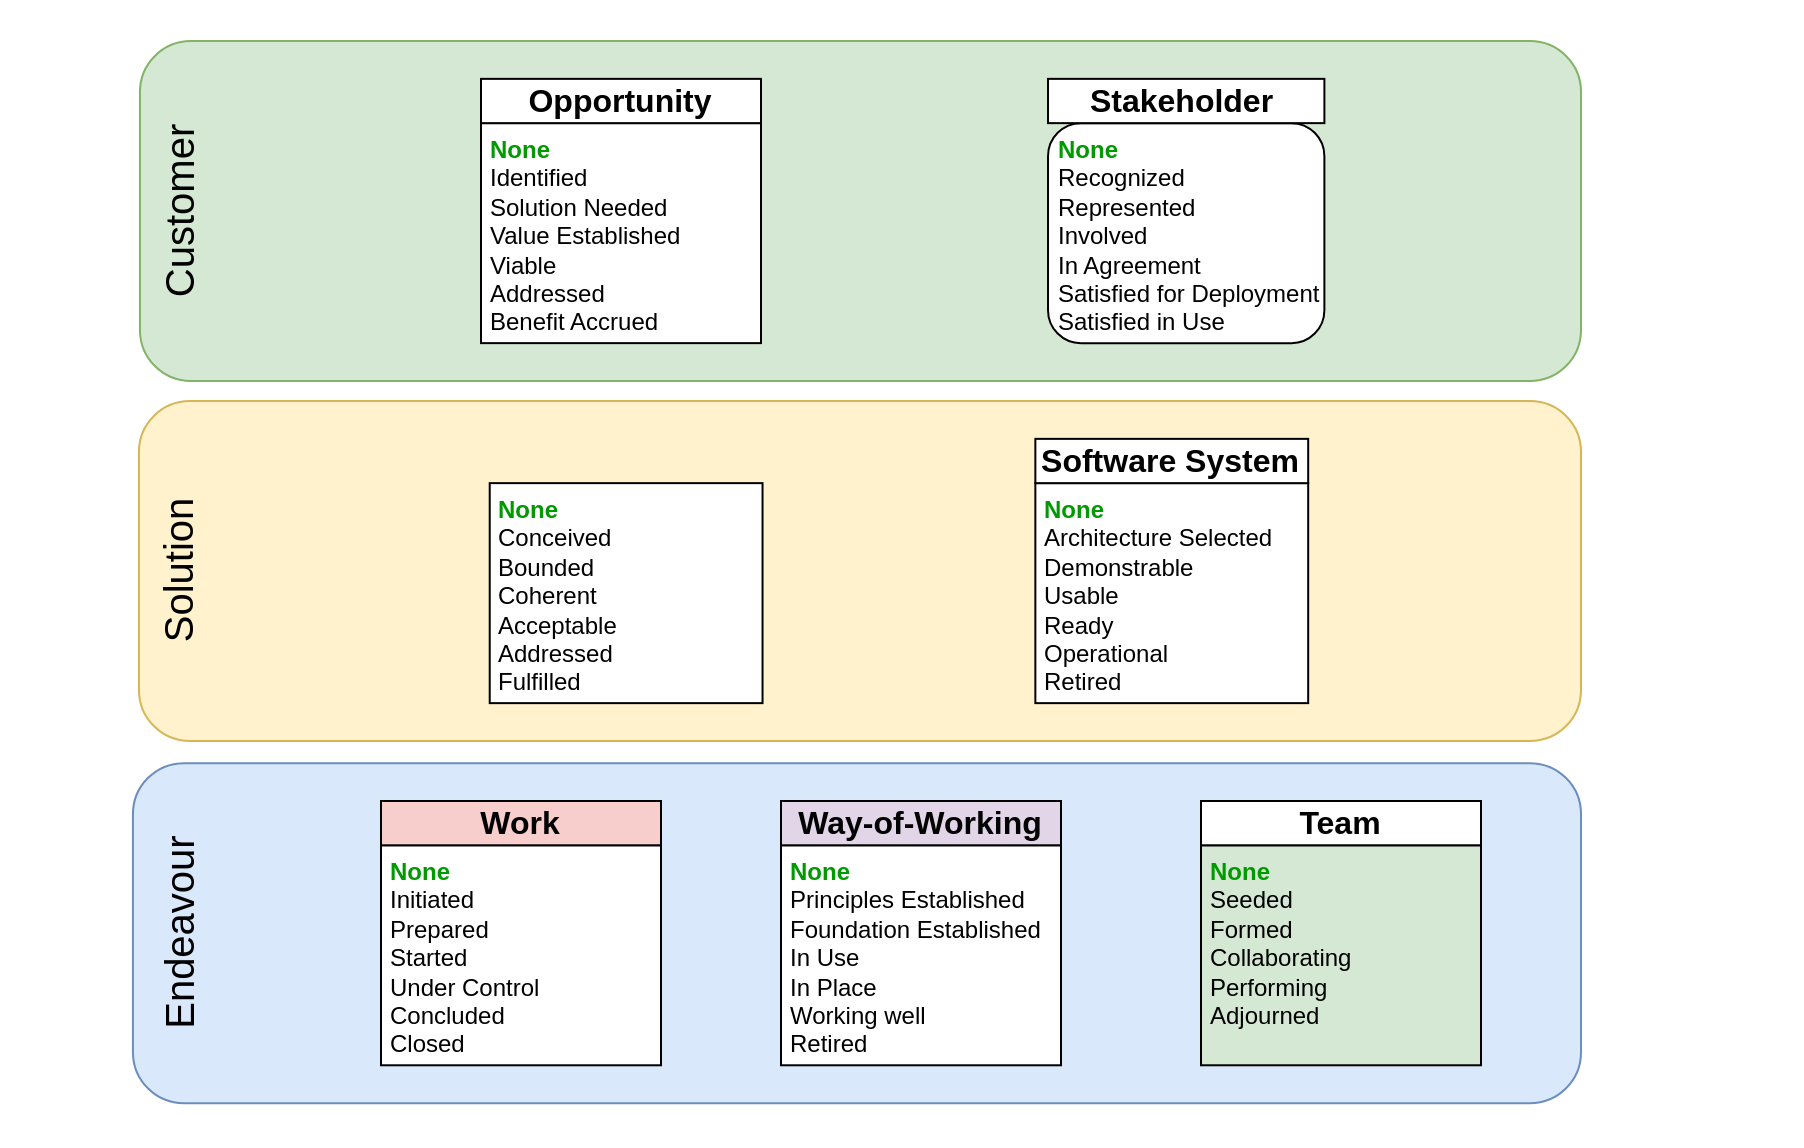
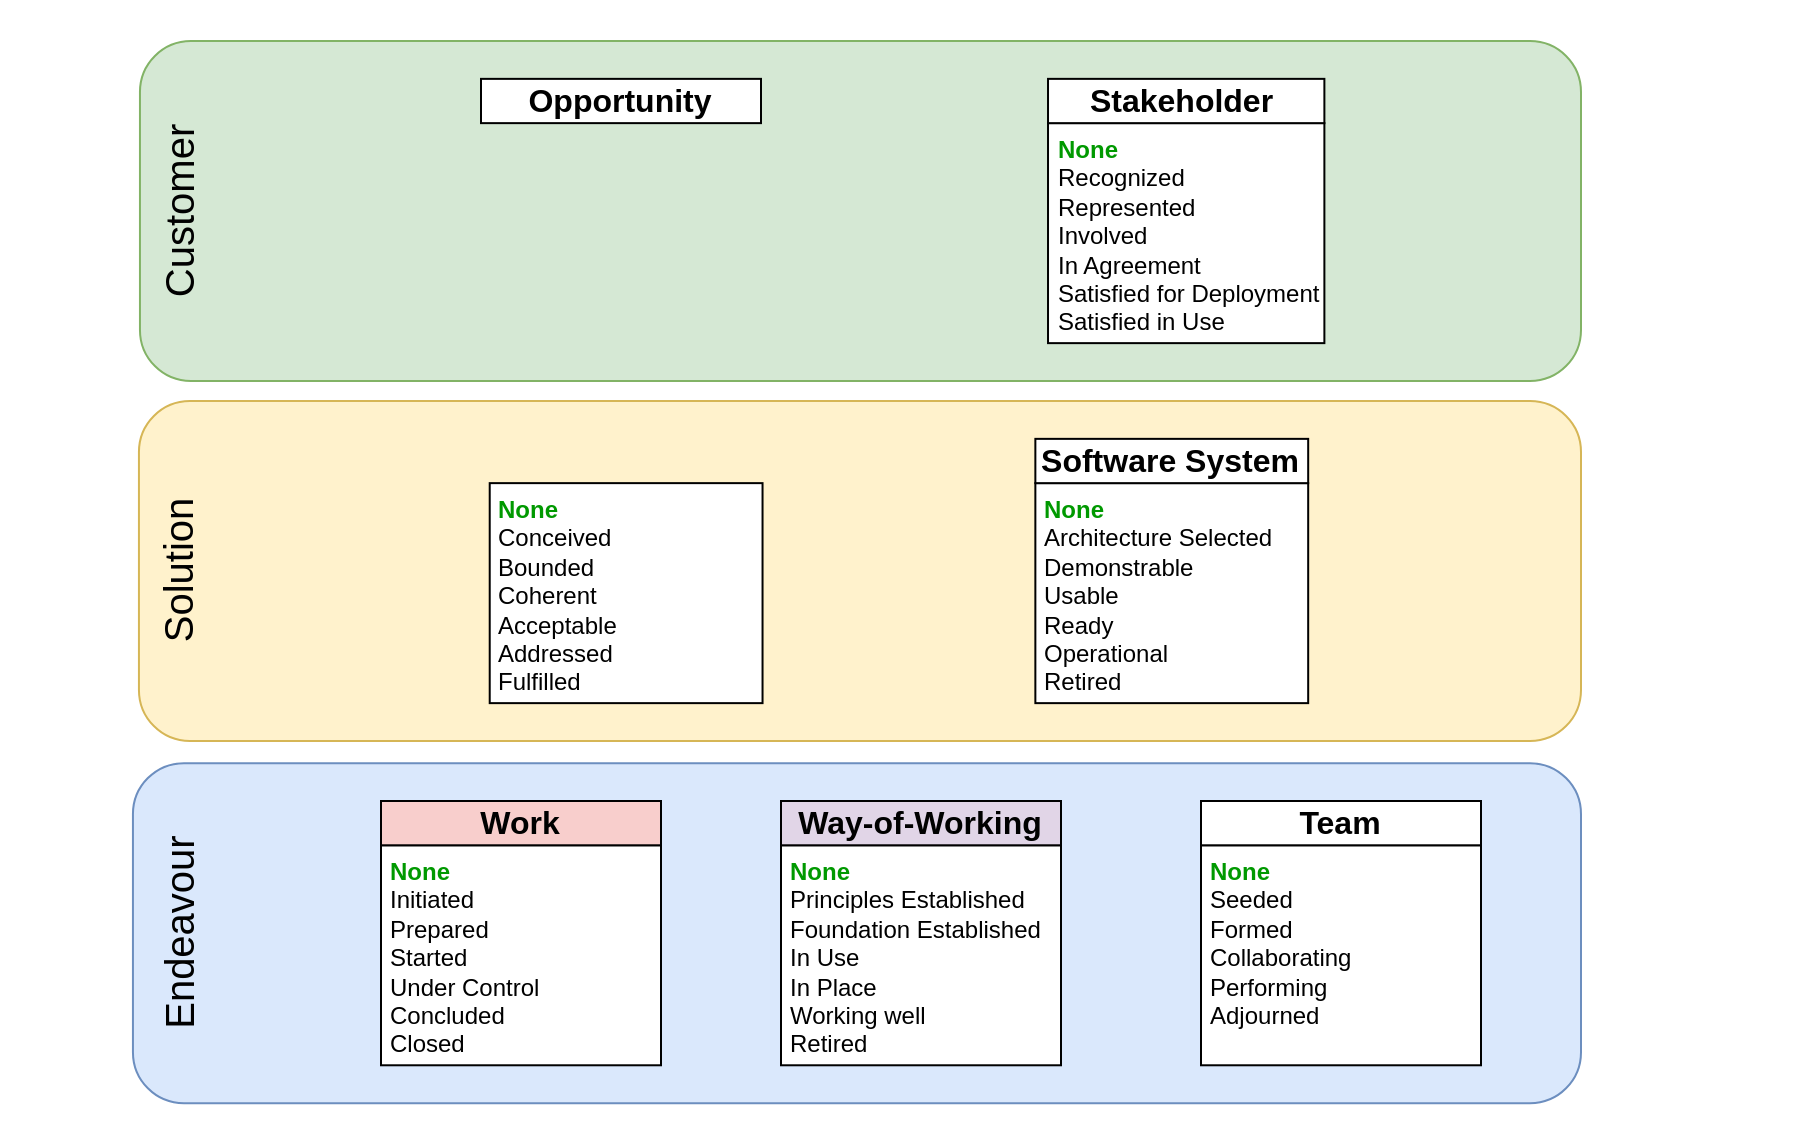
node "None Identified Solution Needed Value Established Viable Addressed Benefit Accrued": removed
node "None Recognized Represented Involved In Agreement Satisfied for Deployment Satisfied in Use": shape rounded rectangle -> rectangle
node "None Seeded Formed Collaborating Performing Adjourned": fillcolor #d5e8d4 -> #ffffff
